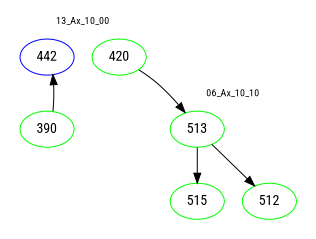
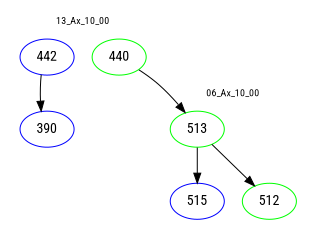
node "420": label "420" -> "440"
cluster "06_Ax_10_10": label "06_Ax_10_10" -> "06_Ax_10_00"
edge "390" -> "442": reversed
node "390": color green -> blue
node "515": color green -> blue
